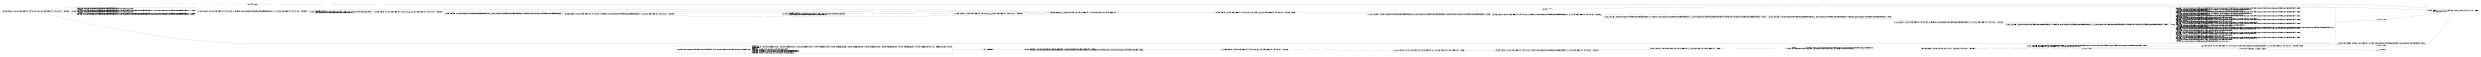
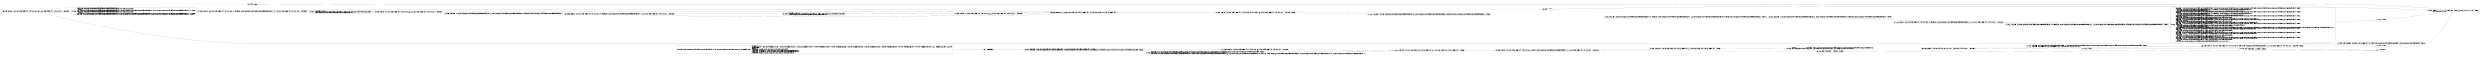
node "73: 0x0042": removed
node "50: 0x0010": added
node "47: 0x0005": added
